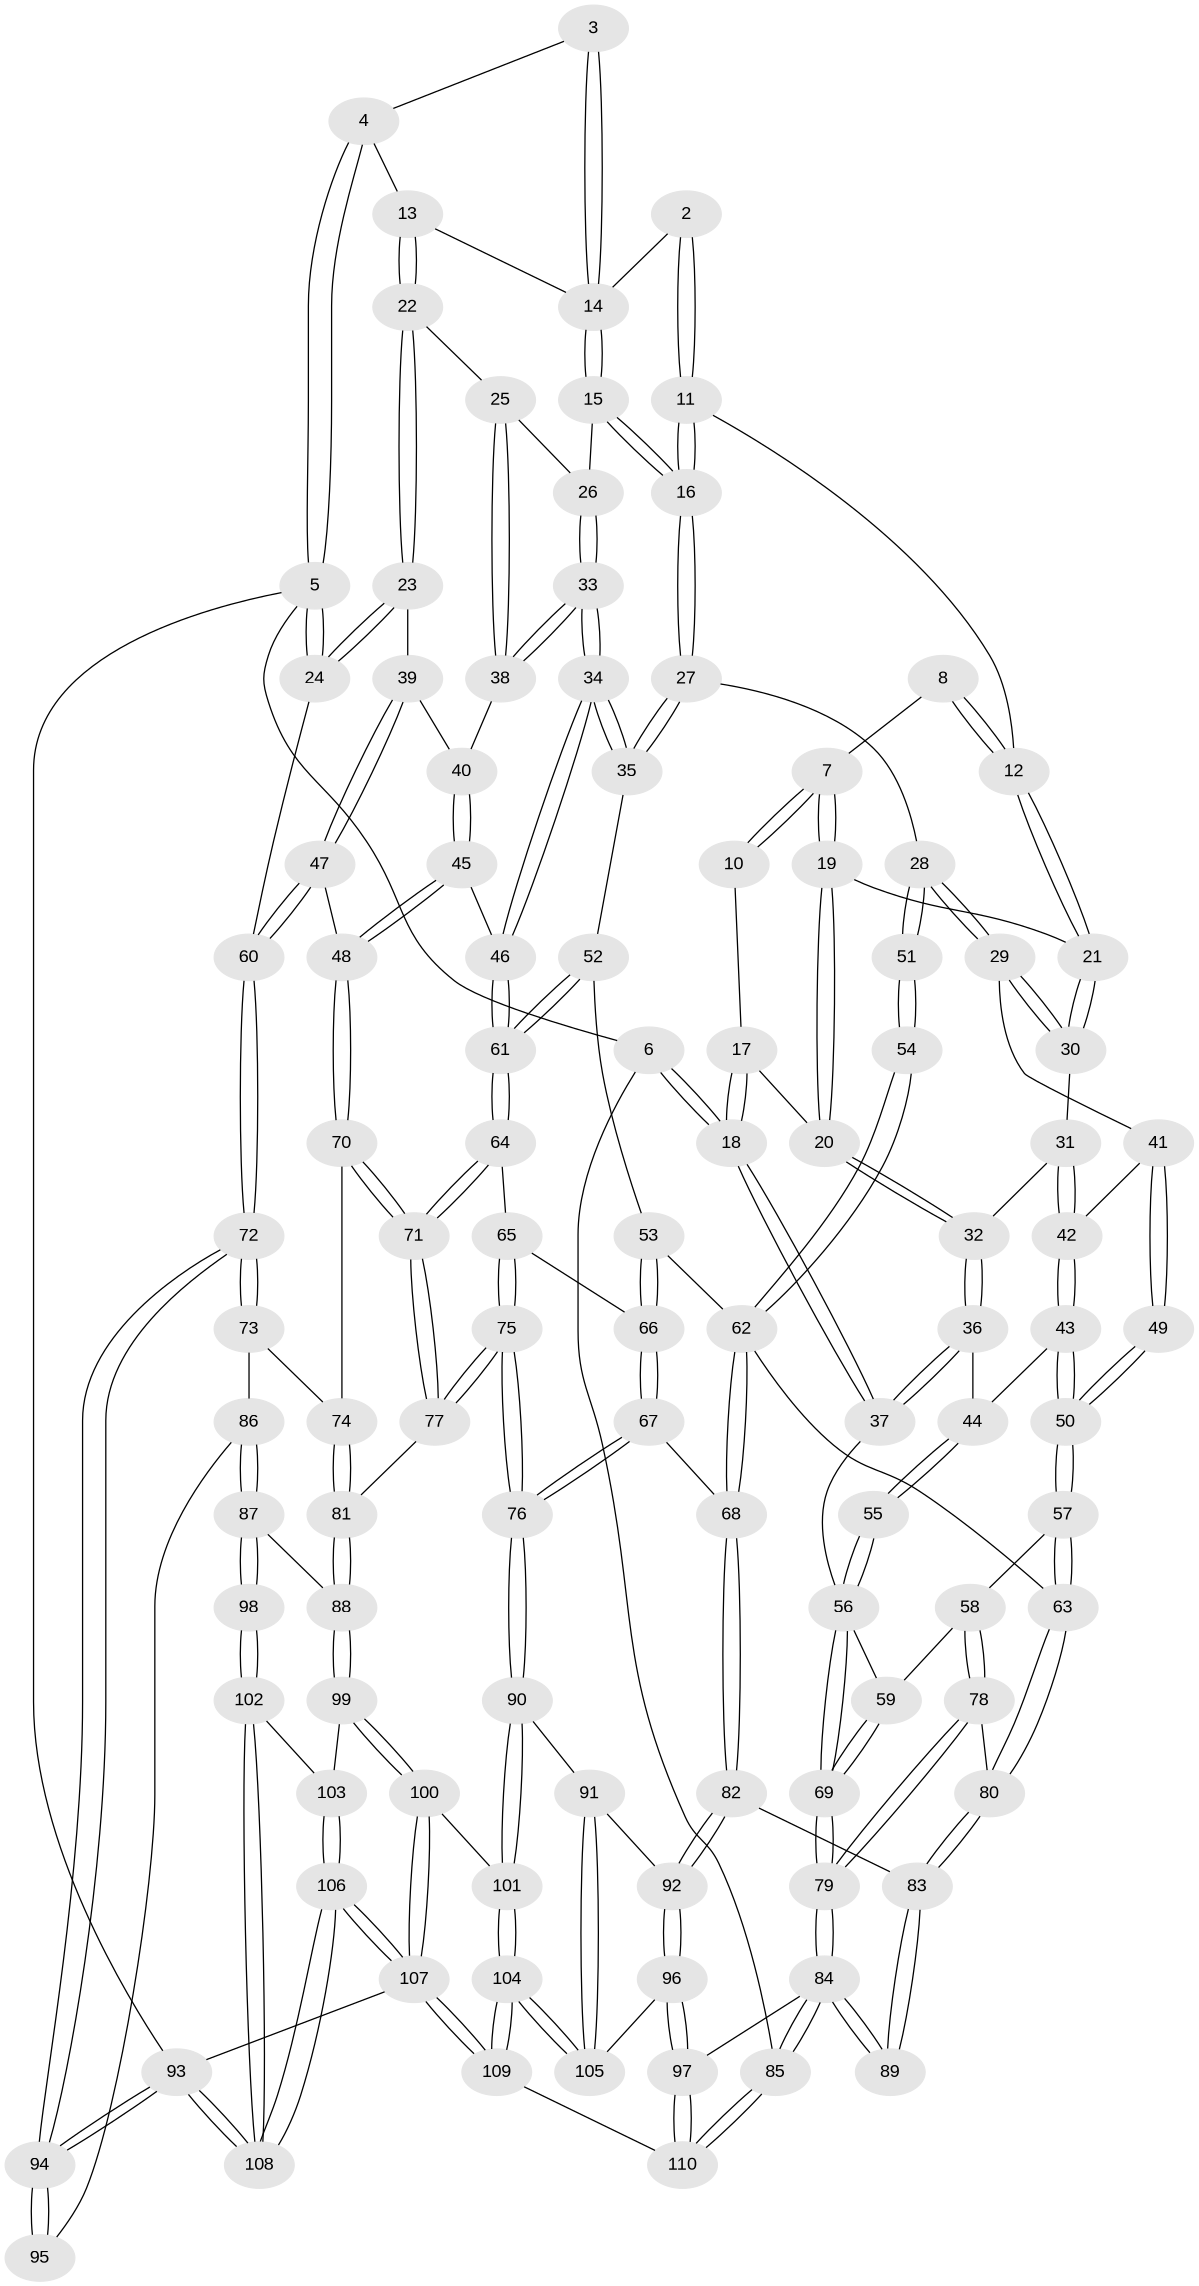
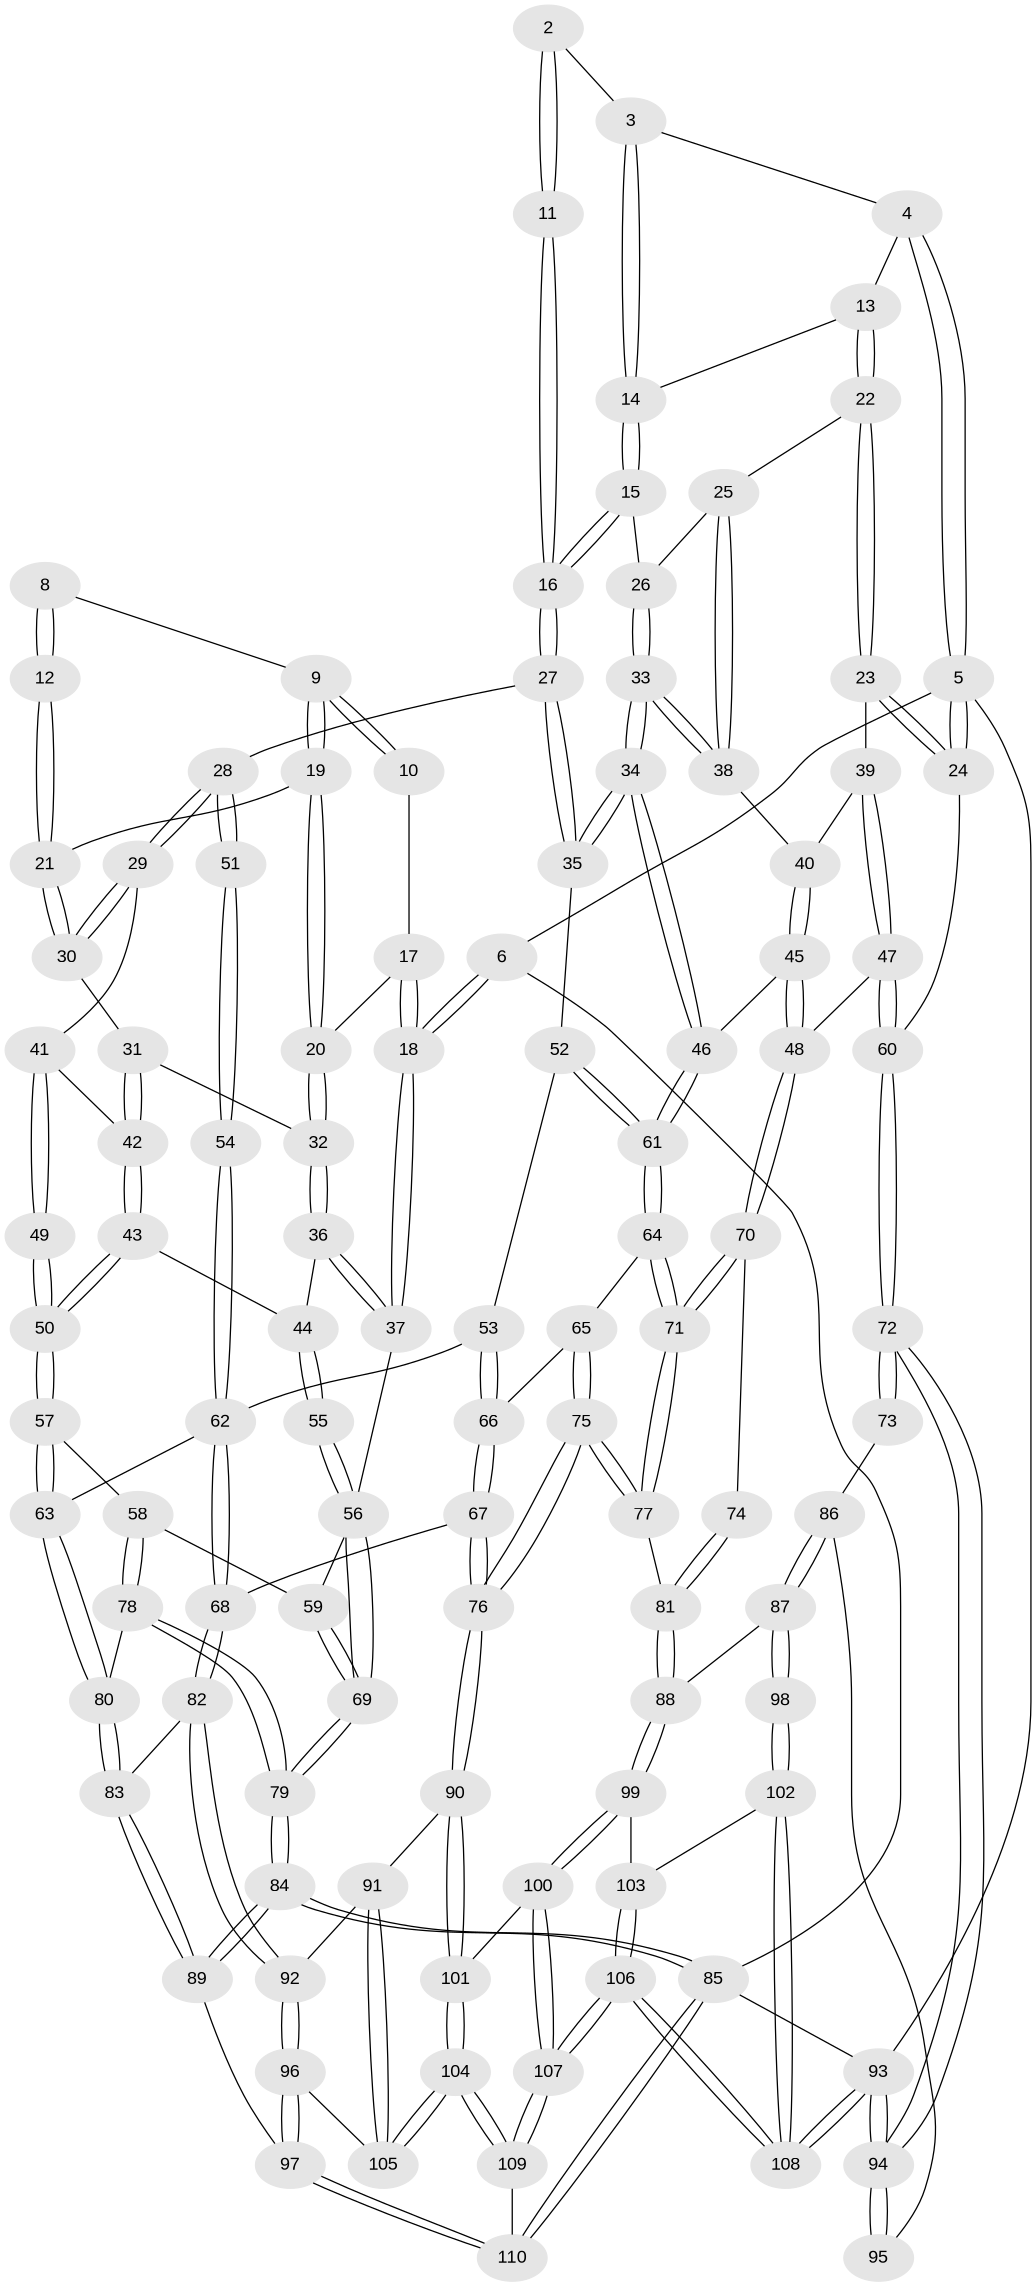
edge "2" -- "14": now "2" -- "3"
edge "11" -- "12": removed
node "7": label "7" -> "9"
edge "73" -- "74": removed
edge "84" -- "97": now "89" -- "97"
edge "107" -- "93": now "85" -- "93"
